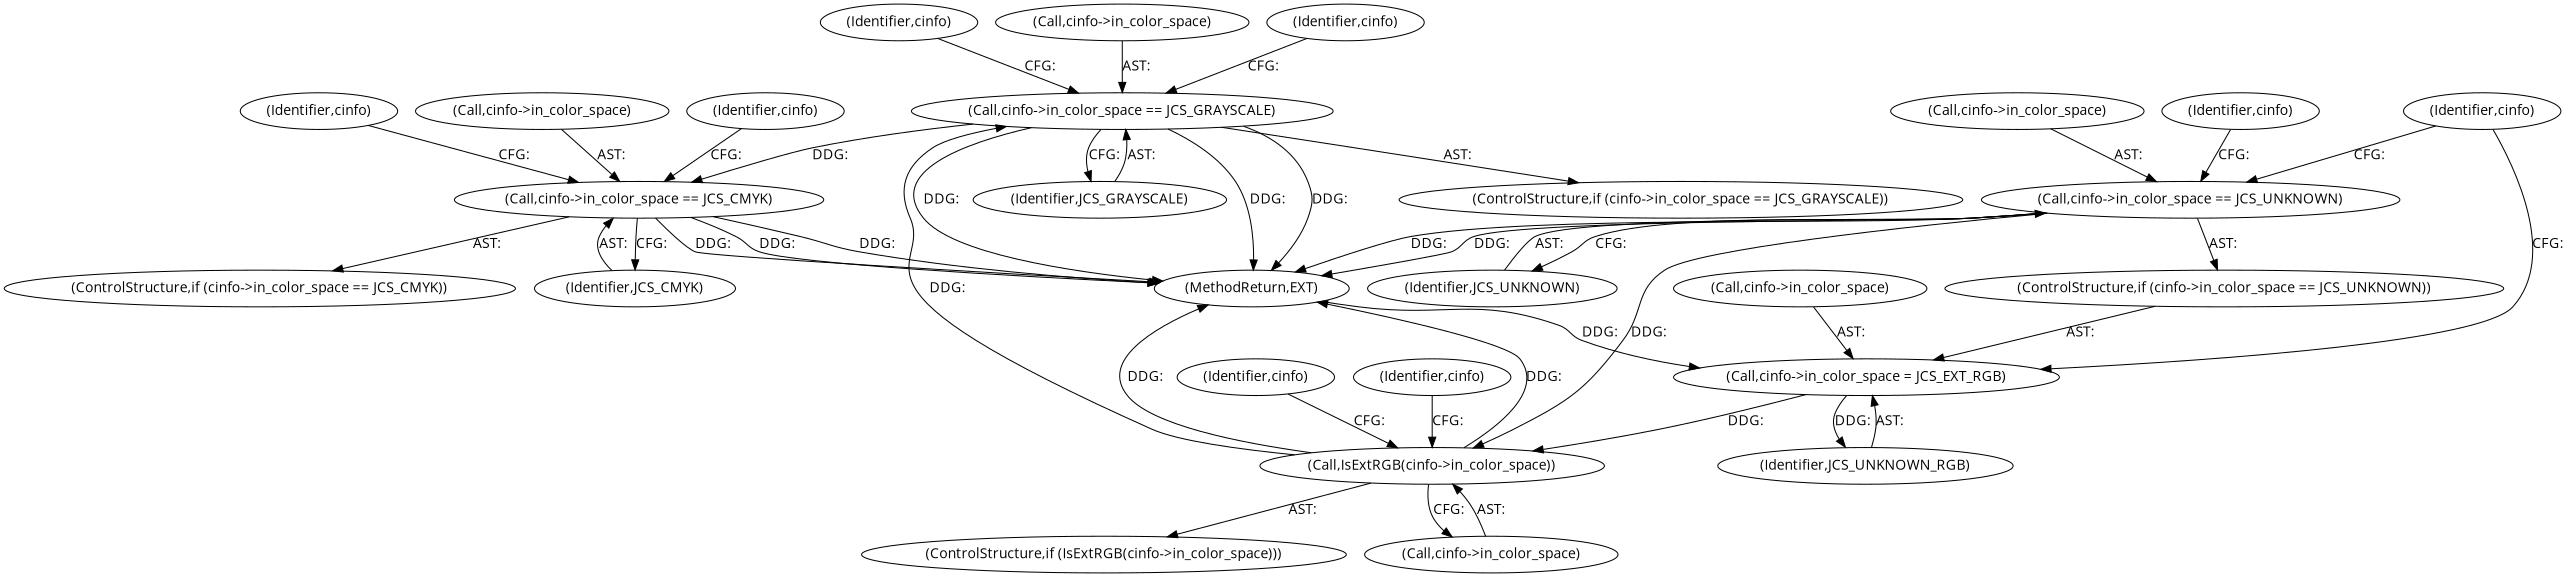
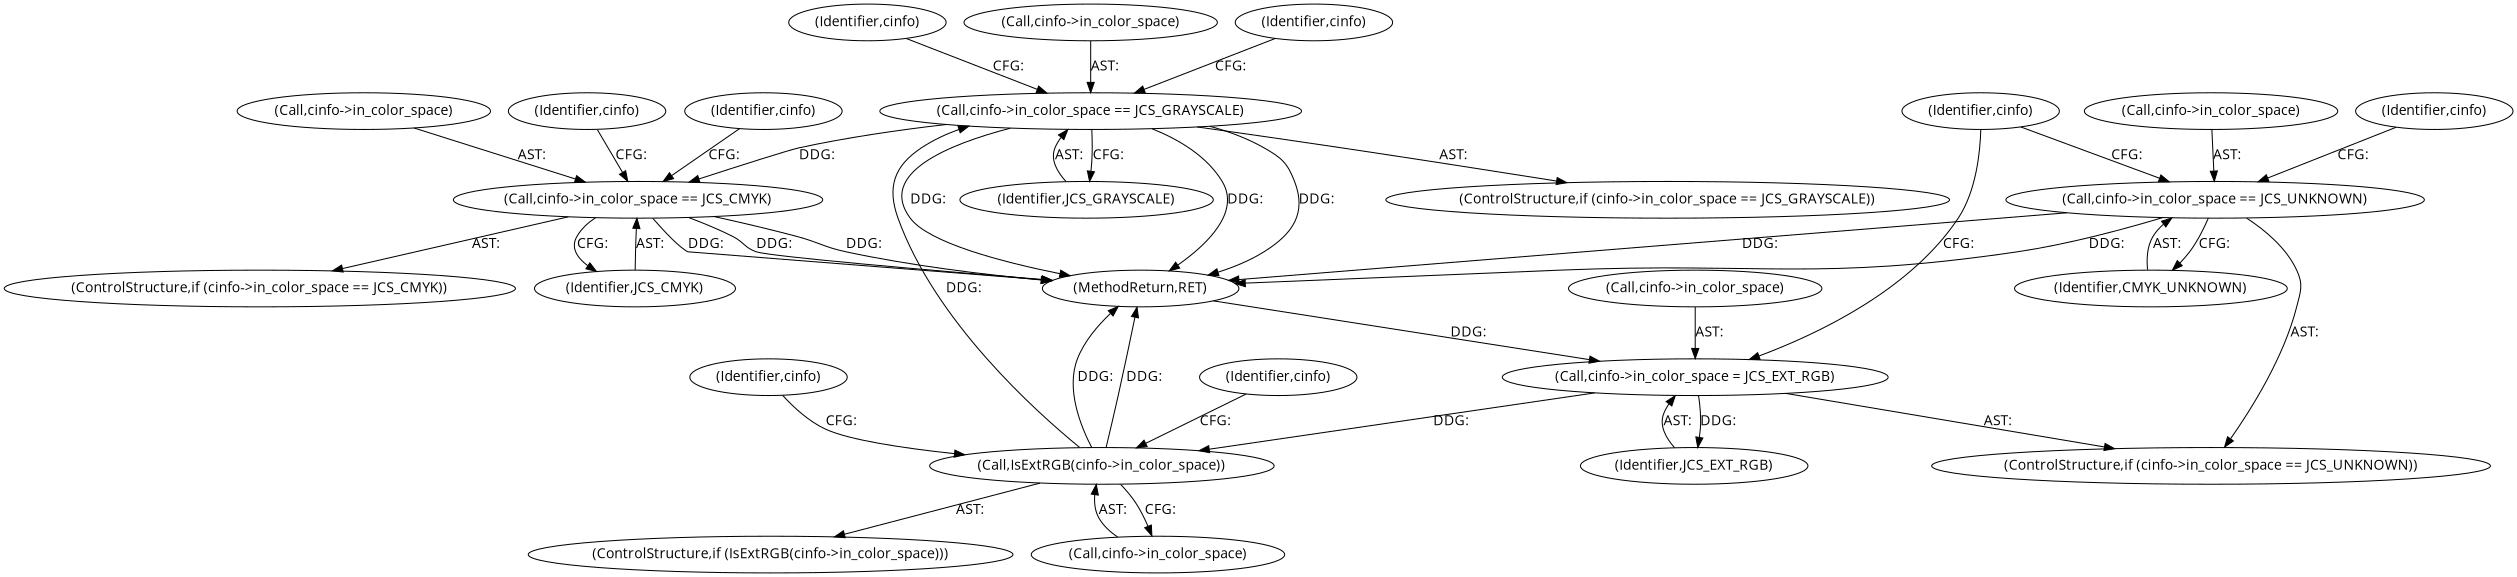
edge "(Call,cinfo->in_color_space == JCS_UNKNOWN)" -> "(Call,IsExtRGB(cinfo->in_color_space))": removed, label "DDG:"
node "(MethodReturn,EXT)": label "(MethodReturn,EXT)" -> "(MethodReturn,RET)"
node "(Identifier,JCS_UNKNOWN)": label "(Identifier,JCS_UNKNOWN)" -> "(Identifier,CMYK_UNKNOWN)"
edge "(ControlStructure,if (cinfo->in_color_space == JCS_UNKNOWN))" -> "(Call,cinfo->in_color_space = JCS_EXT_RGB)": reversed
node "(Identifier,JCS_UNKNOWN_RGB)": label "(Identifier,JCS_UNKNOWN_RGB)" -> "(Identifier,JCS_EXT_RGB)"
